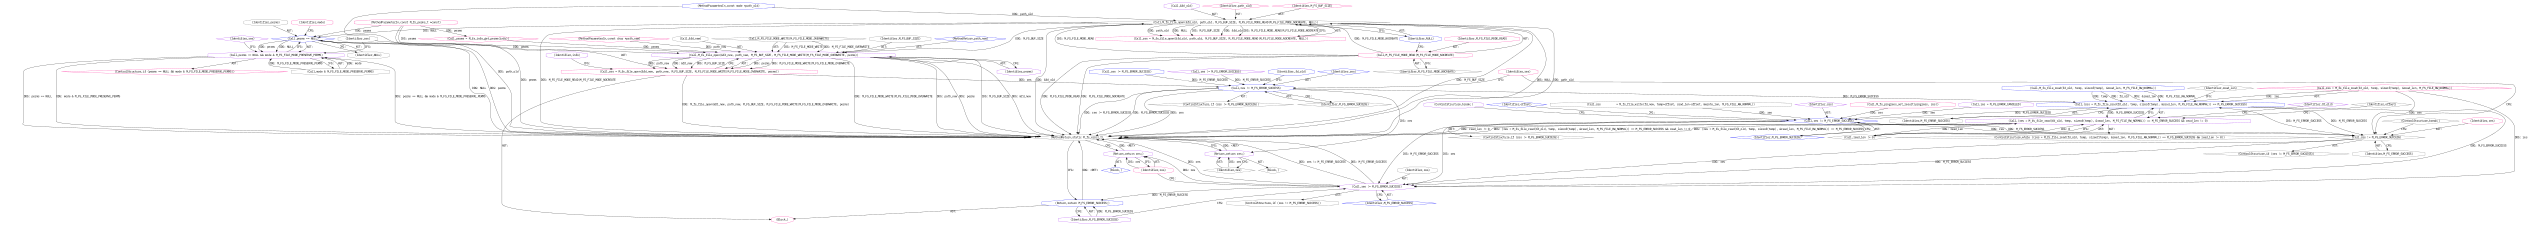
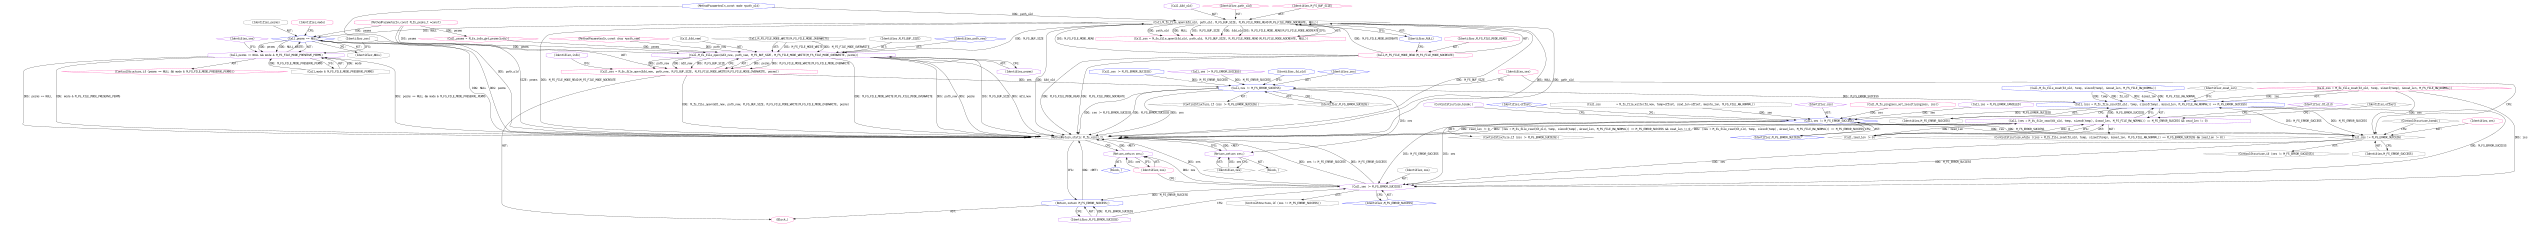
node "(MethodReturn,path_new)": label "(MethodReturn,path_new)" -> "(Identifier,path_new)"
edge "(Call,perms == NULL && mode & M_FS_FILE_MODE_PRESERVE_PERMS)" -> "(Call,perms == NULL)": label "CFG: " -> "WRITE: "
node "(Identifier,M_FS_FILE_MODE_NOCREATE)": removed
edge "(MethodParameterIn,const M_fs_perms_t *const)" -> "(MethodReturn,static M_fs_error_t)": label "DDG: perms" -> "SIZE: perms"
